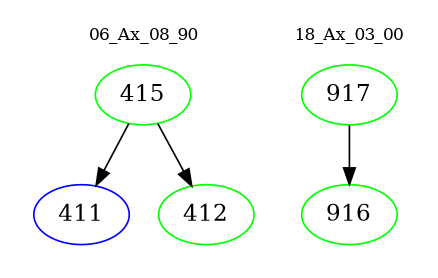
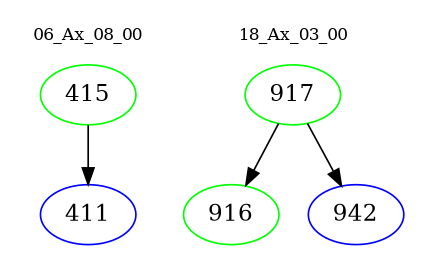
cluster "06_Ax_08_90": label "06_Ax_08_90" -> "06_Ax_08_00"
node "412": removed
node "942": added
